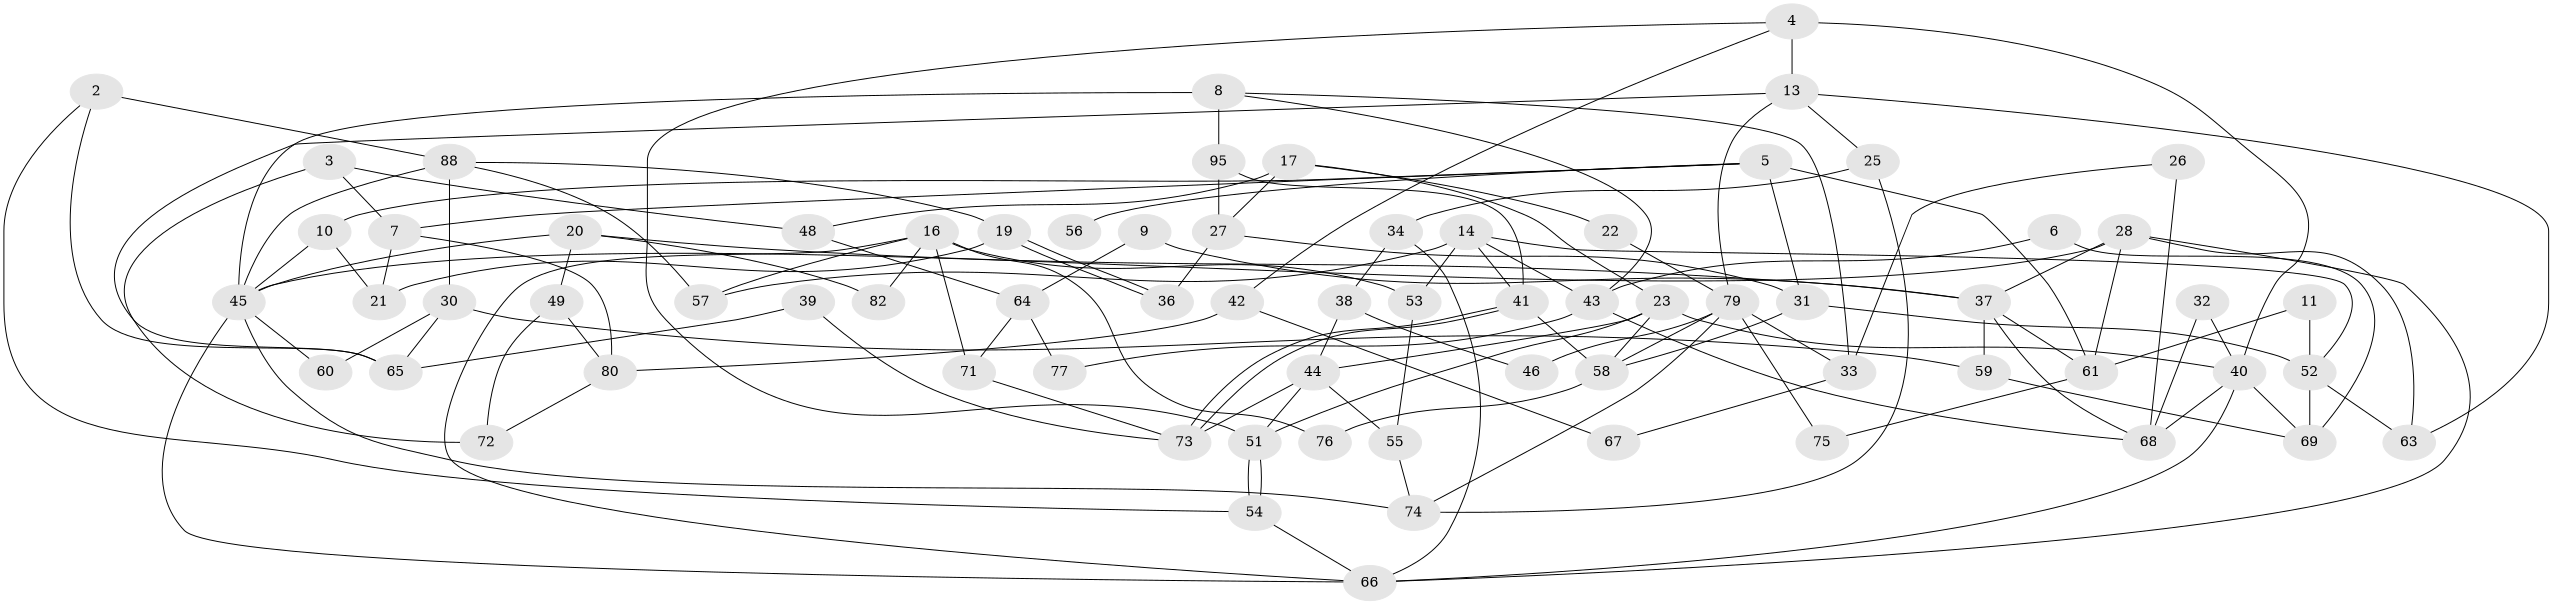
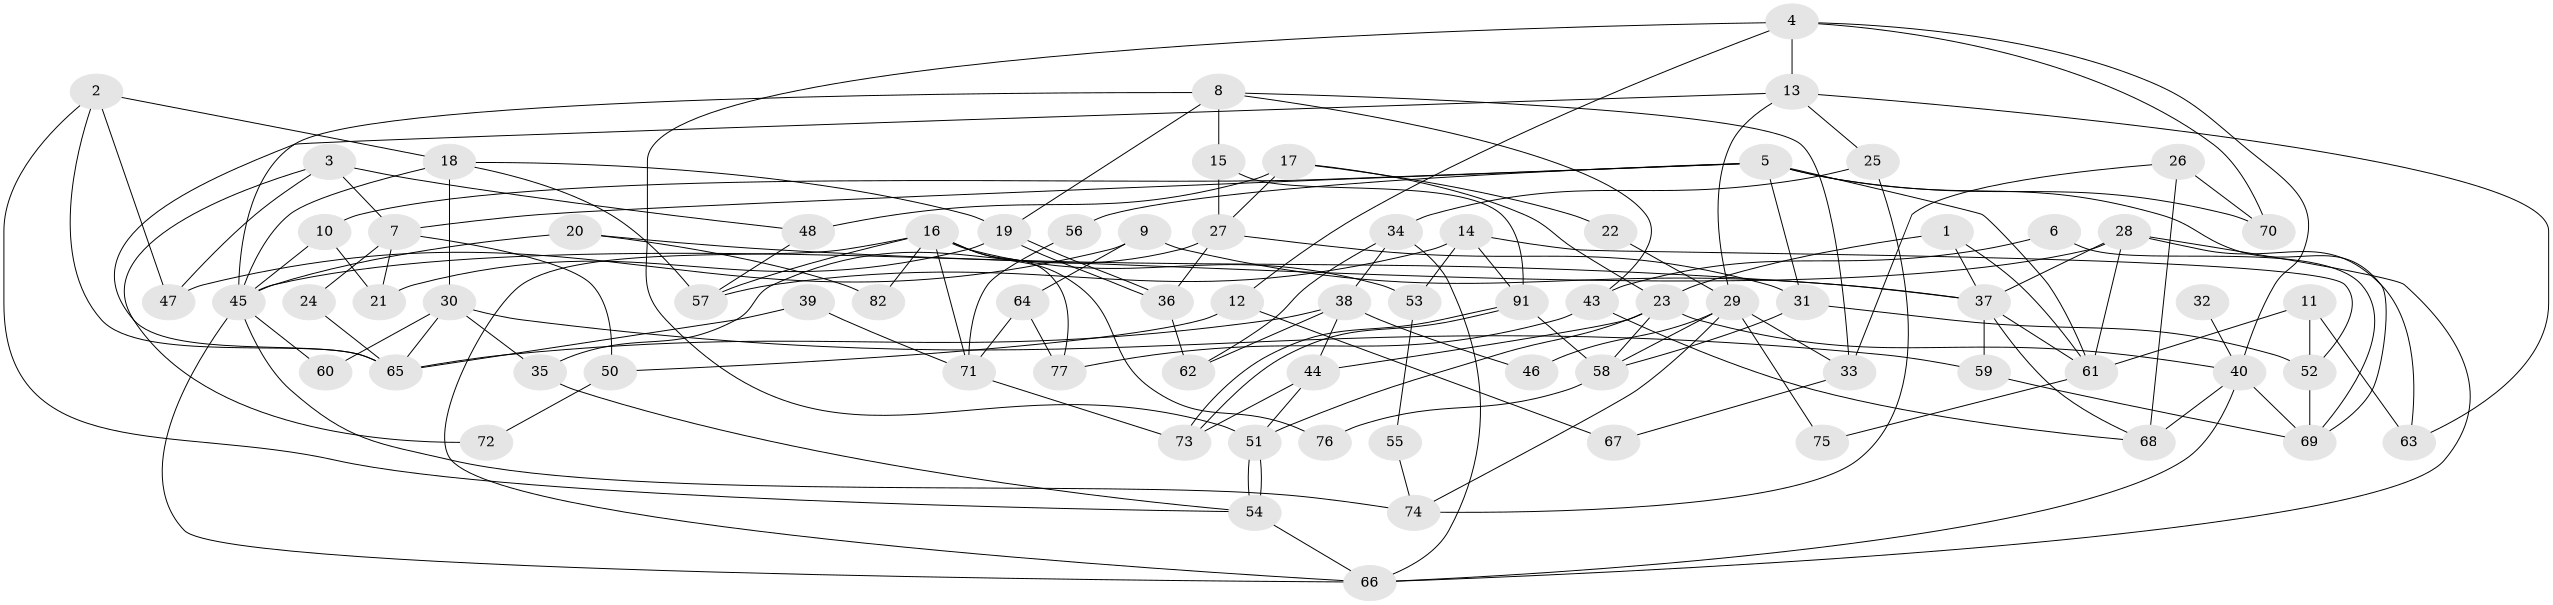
node "88": label "88" -> "18"
edge "8" -- "19": added
node "95": label "95" -> "15"
edge "5" -- "69": added
node "1": added
node "70": added
edge "48" -- "64": now "48" -- "57"
edge "14" -- "43": removed
edge "56" -- "71": added
edge "16" -- "77": added
node "47": added
node "24": added
node "49": removed
node "42": label "42" -> "12"
node "41": label "41" -> "91"
node "79": label "79" -> "29"
edge "38" -- "65": added
node "35": added
node "80": label "80" -> "50"
node "62": added
edge "32" -- "68": removed
edge "39" -- "73": now "39" -- "71"
edge "44" -- "55": removed
edge "52" -- "63": now "11" -- "63"
